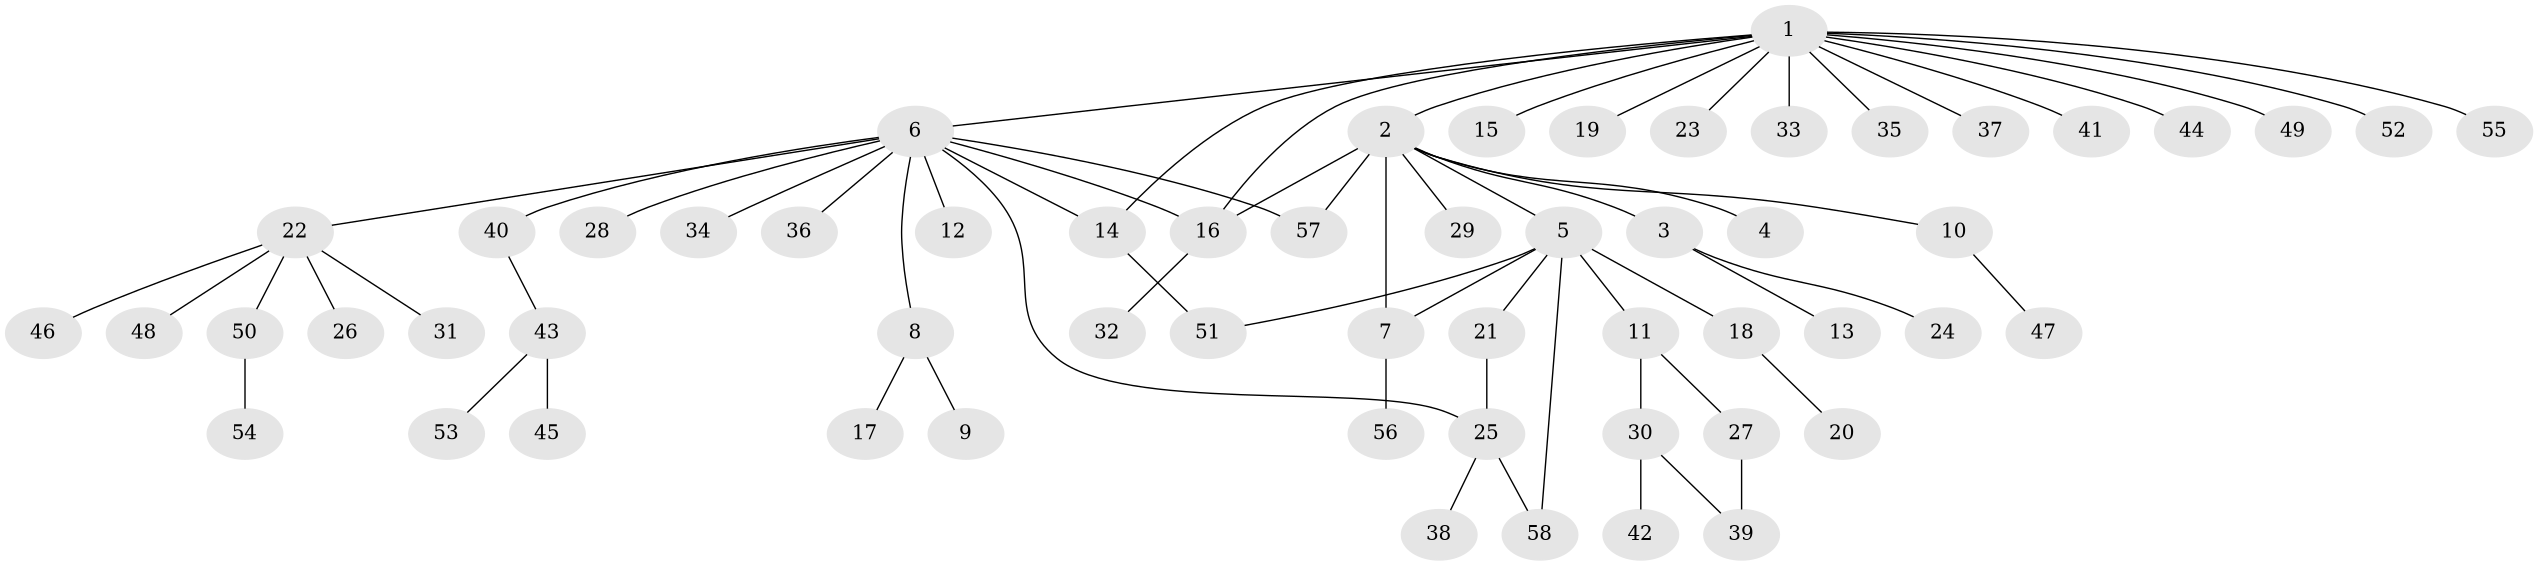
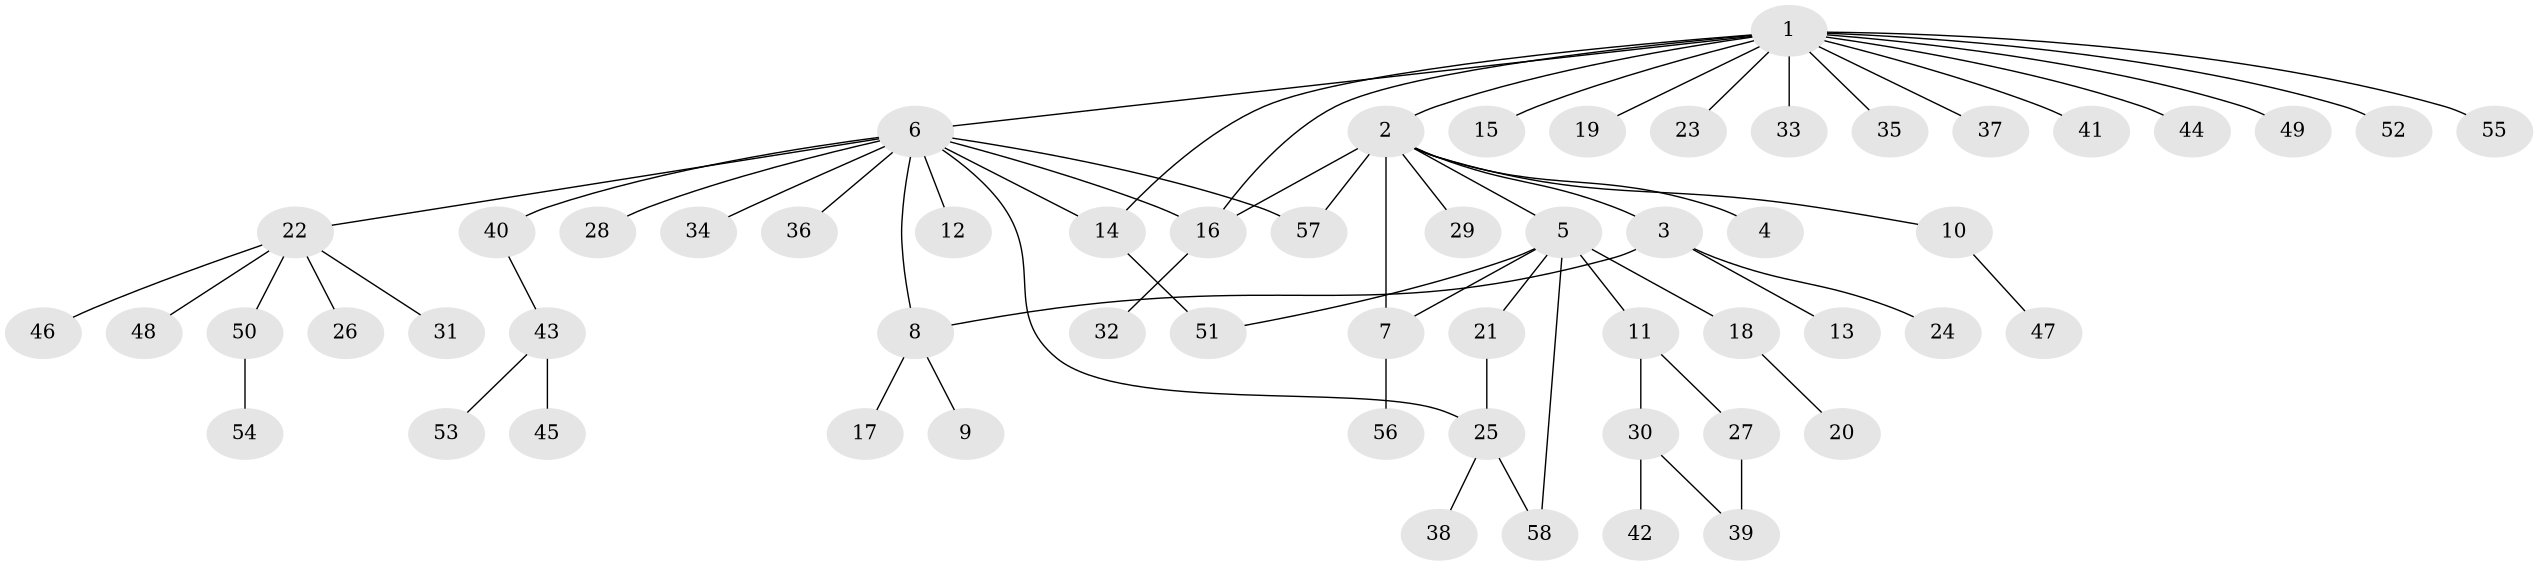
edge "3" -- "8": added
